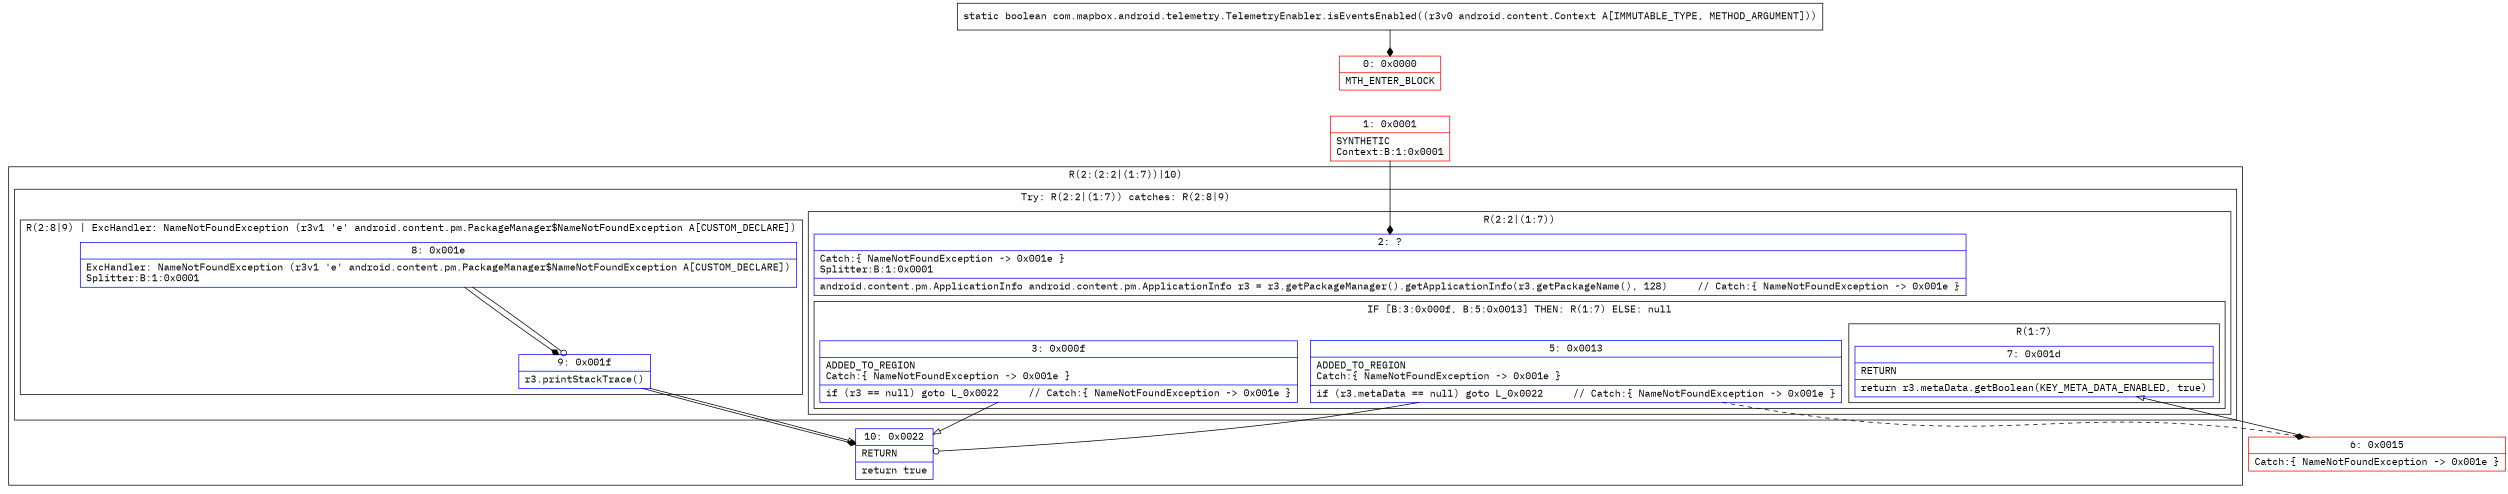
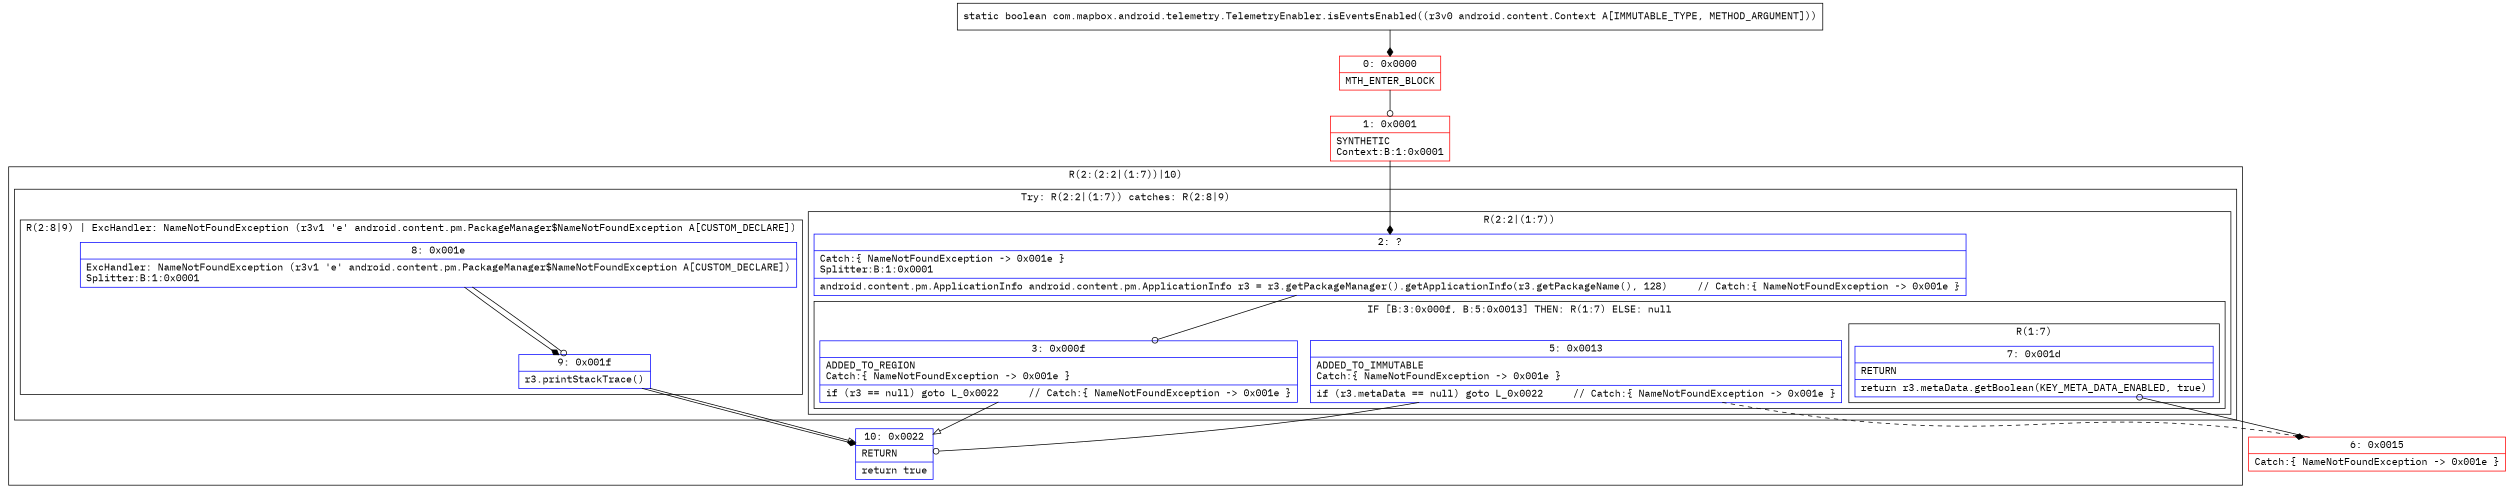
edge "0: 0x0000" -> "1: 0x0001": added
edge "2: ?" -> "3: 0x000f": added
node "5: 0x0013": text "ADDED_TO_REGION" -> "ADDED_TO_IMMUTABLE"
edge "6: 0x0015" -> "7: 0x001d": arrowhead onormal -> odot
